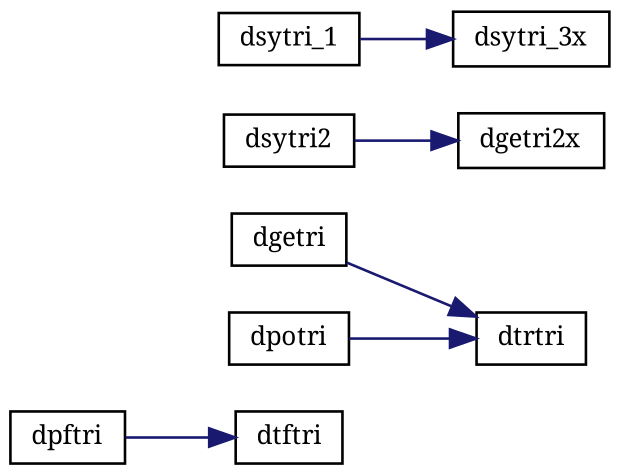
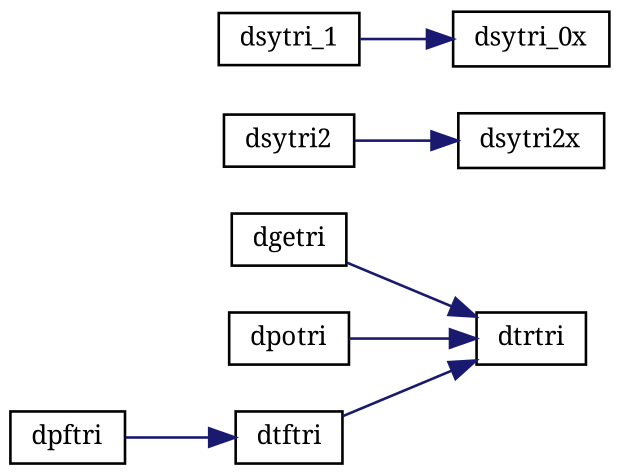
node "dsytri_3x": label "dsytri_3x" -> "dsytri_0x"
node "dgetri2x": label "dgetri2x" -> "dsytri2x"
edge "dtftri" -> "dtrtri": added
